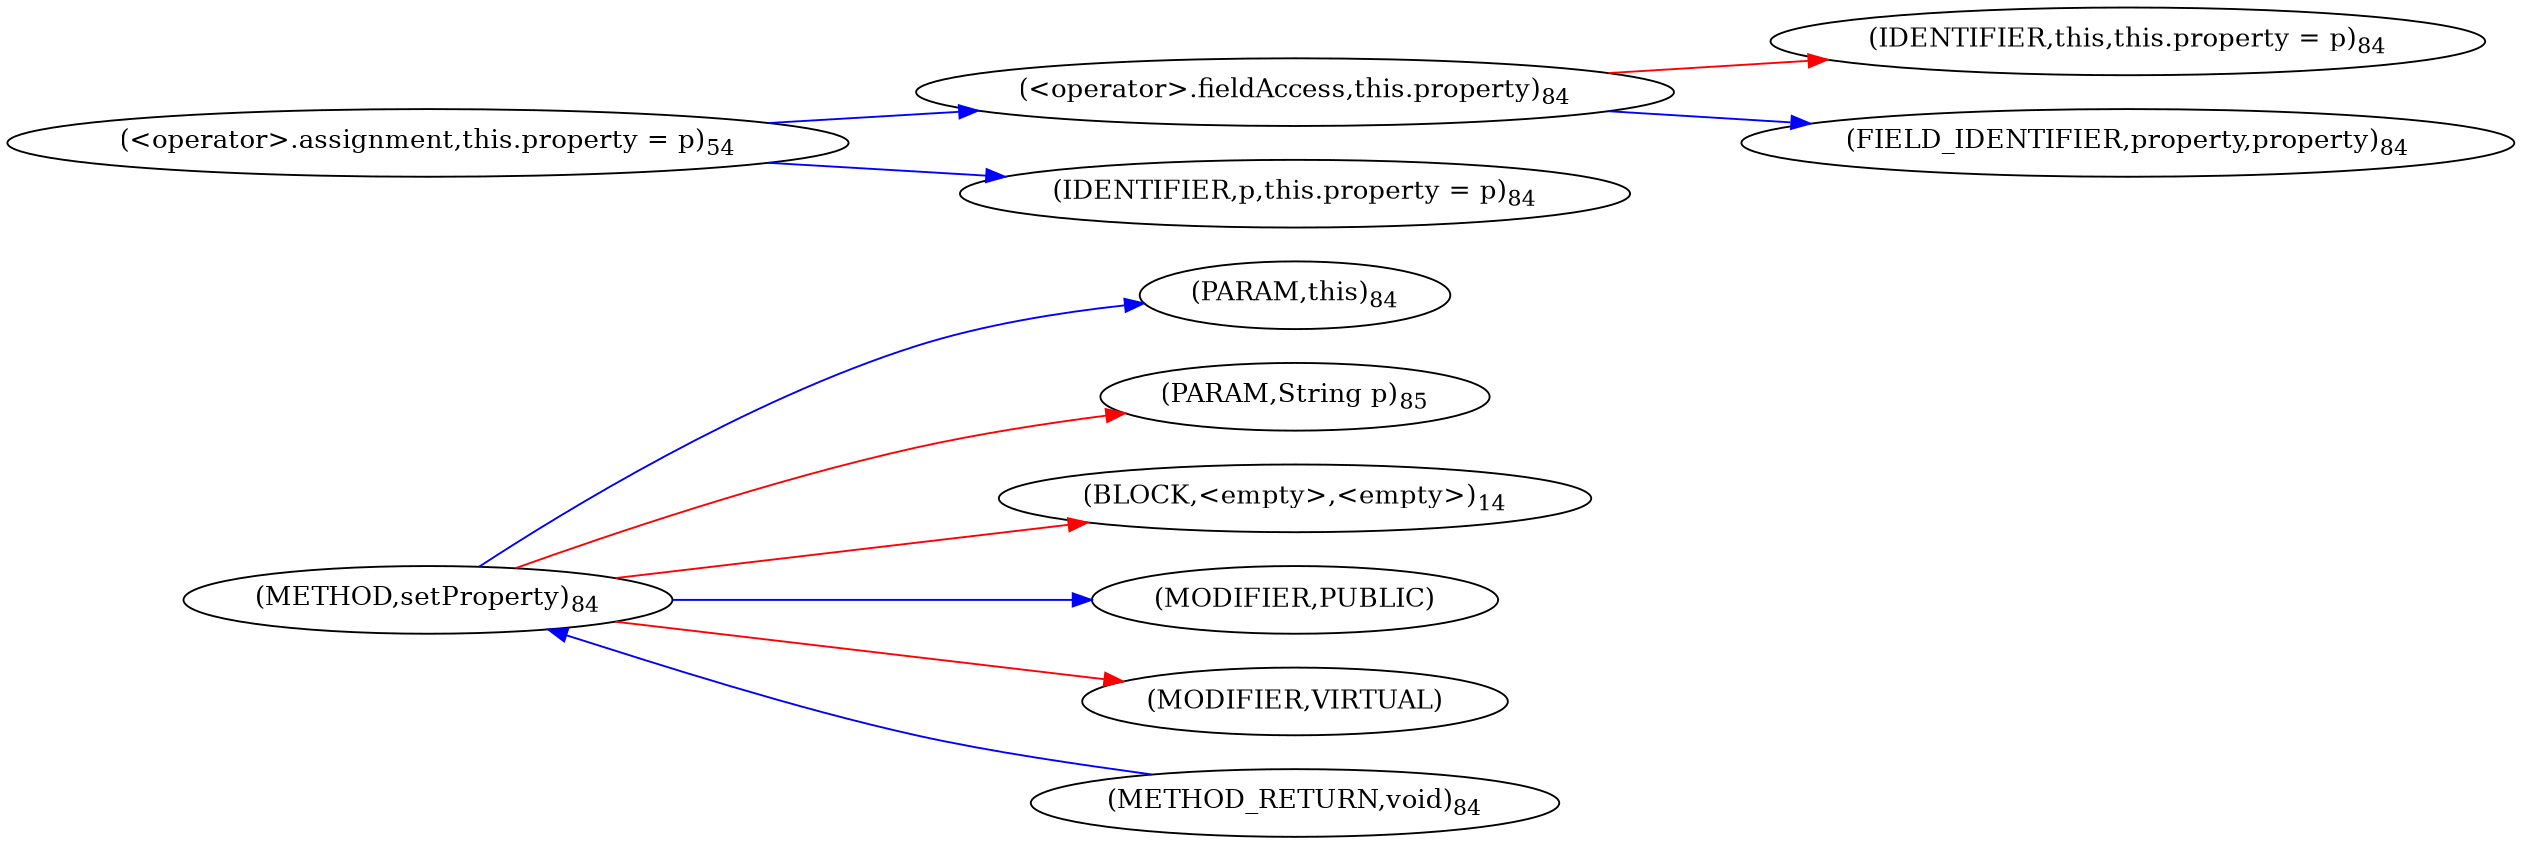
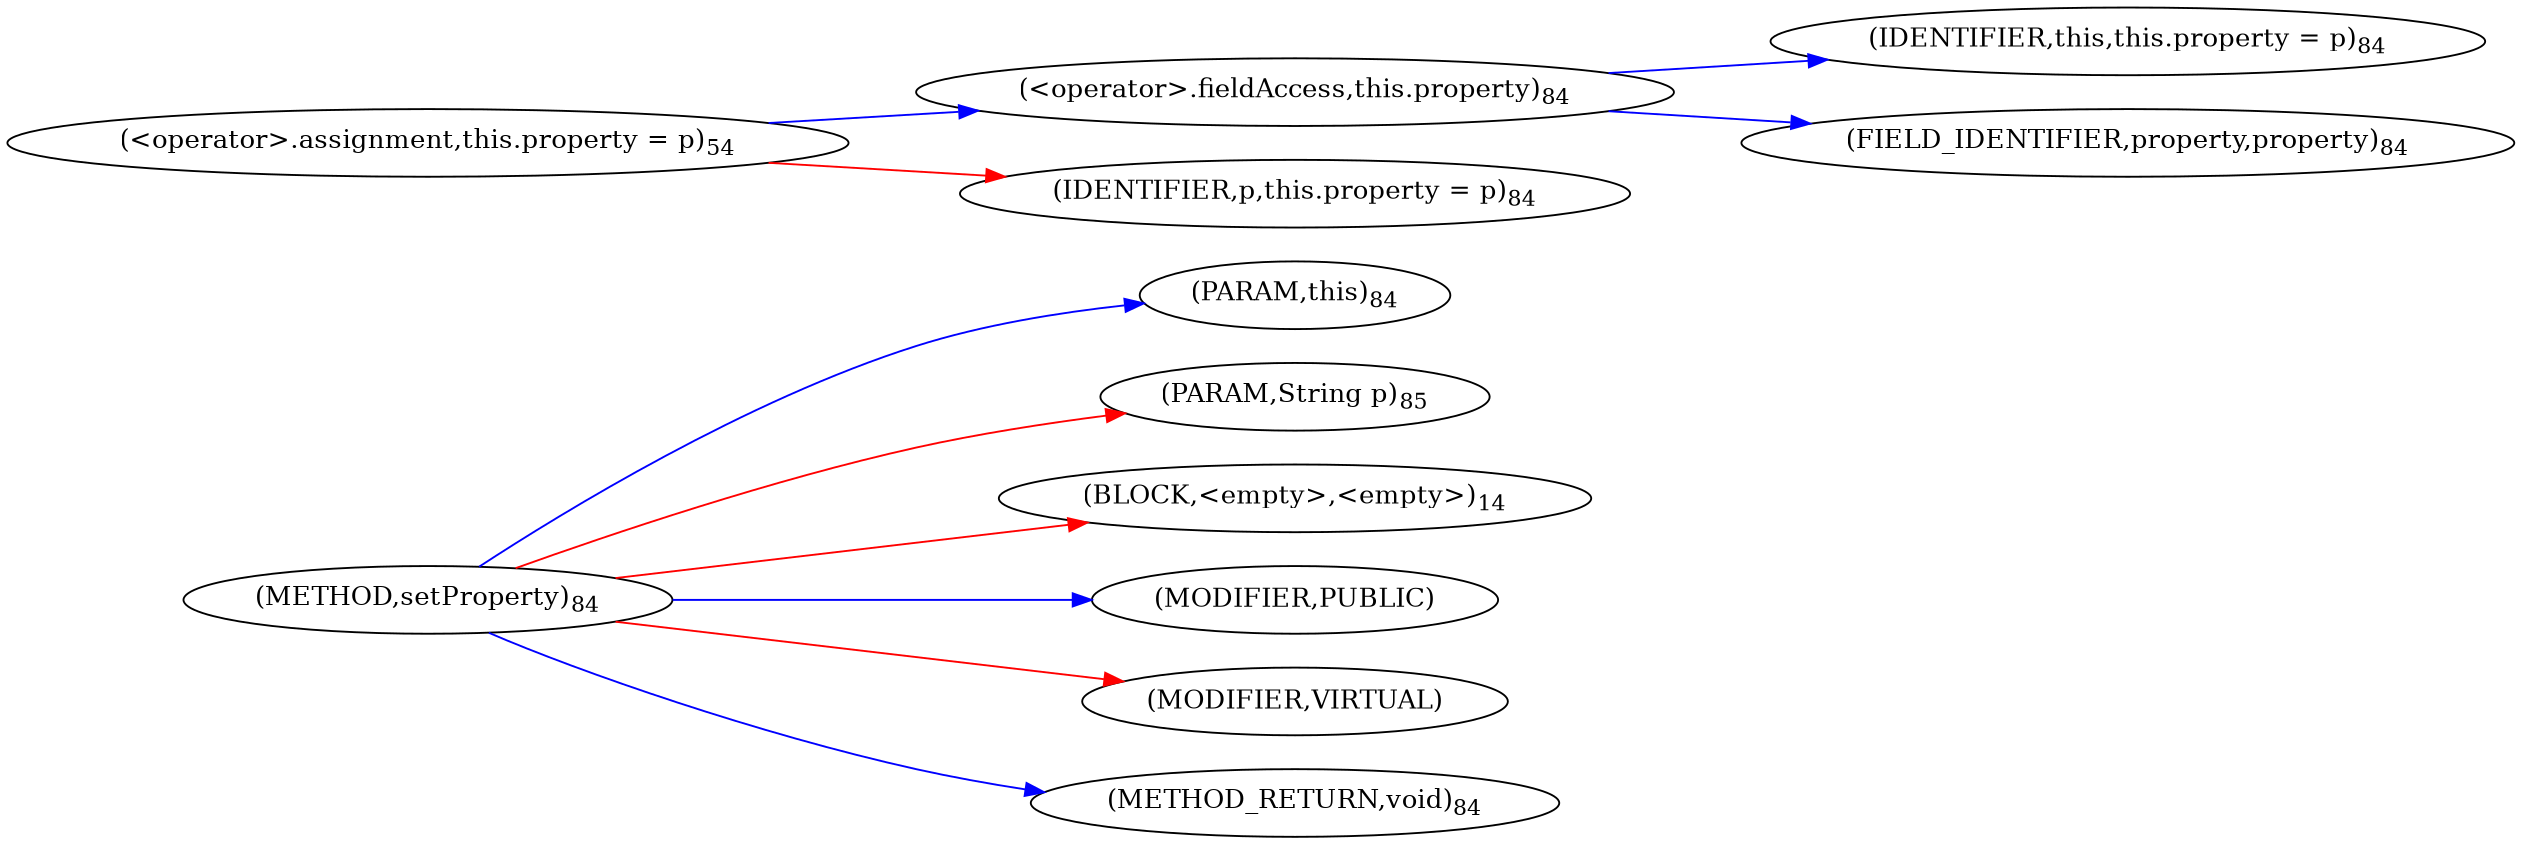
edge "(<operator>.fieldAccess,this.property)" -> "(IDENTIFIER,this,this.property = p)": color red -> blue
edge "(<operator>.assignment,this.property = p)" -> "(IDENTIFIER,p,this.property = p)": color blue -> red
edge "(METHOD_RETURN,void)" -> "(METHOD,setProperty)": reversed
